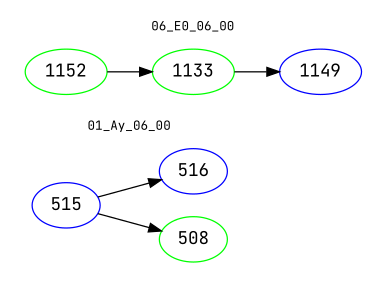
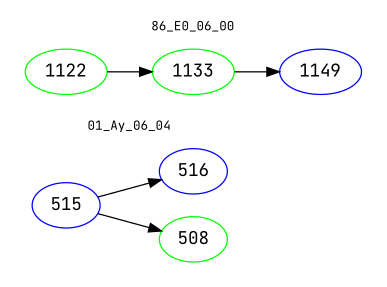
cluster "06_E0_06_00": label "06_E0_06_00" -> "86_E0_06_00"
node "1152": label "1152" -> "1122"
cluster "01_Ay_06_00": label "01_Ay_06_00" -> "01_Ay_06_04"
